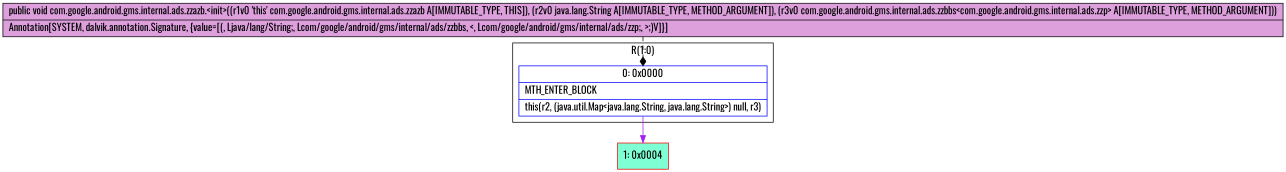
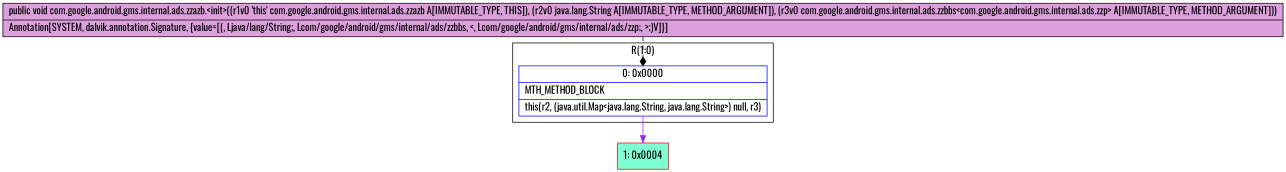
node "0: 0x0000": text "MTH_ENTER_BLOCK" -> "MTH_METHOD_BLOCK"
